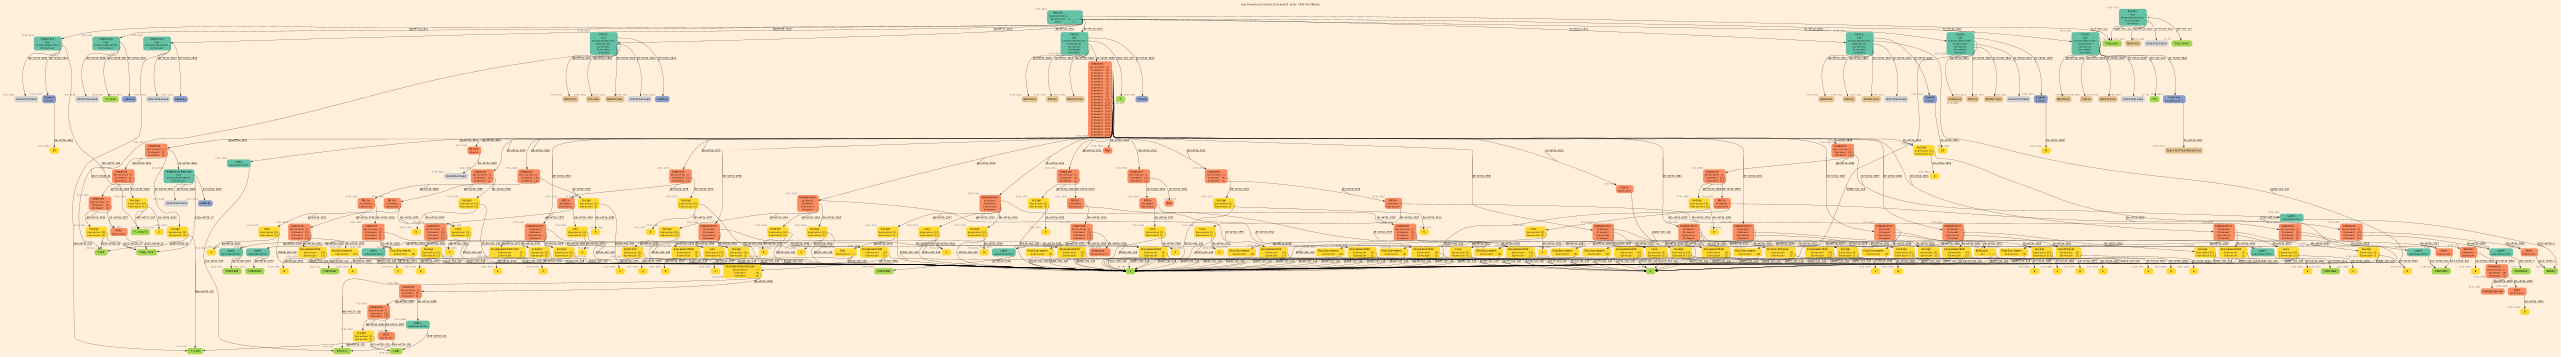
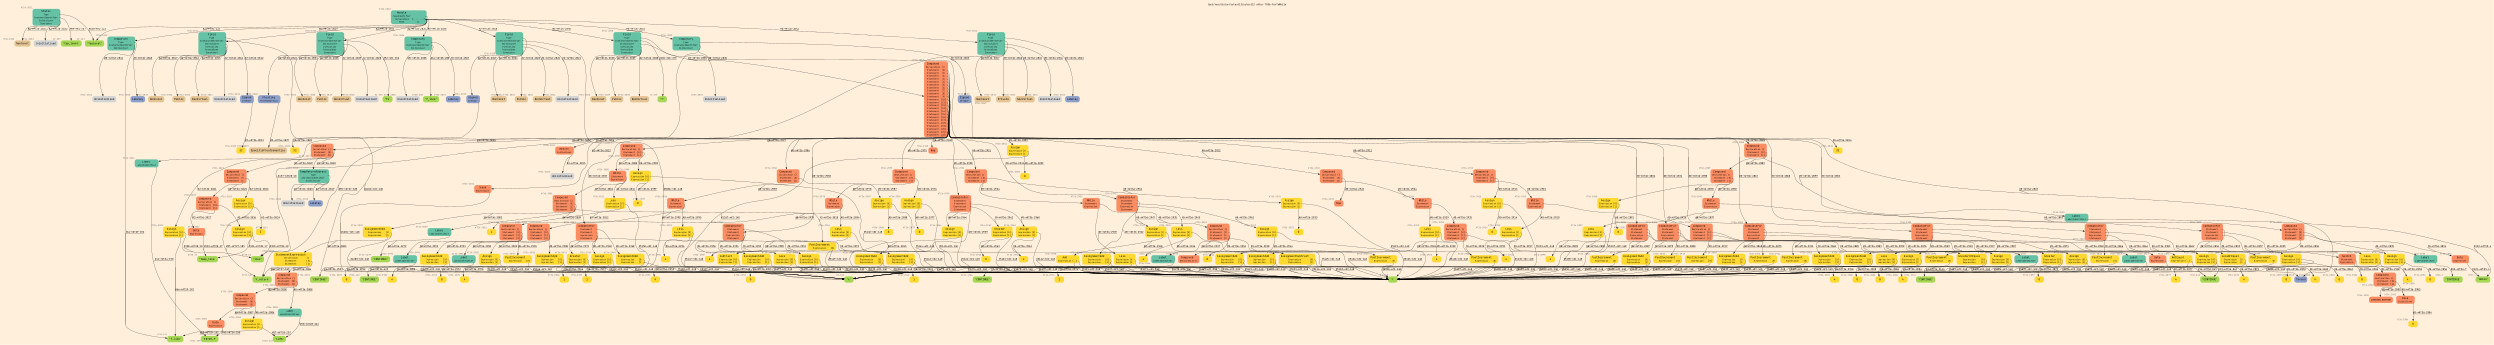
node "Return": text "Module" -> "Initialiser"
edge "TempReturnAddress" -> "'temp_link'": removed, label "#120->#T28-17"
node "NotEqual": text "Less" -> "Expression"
edge "AssignmentSubtract" -> "'i'": now "AssignmentSubtract" -> "Thread"
edge "StatementExpression" -> "'ENTER_f'": now "StatementExpression" -> "'f_return'"
